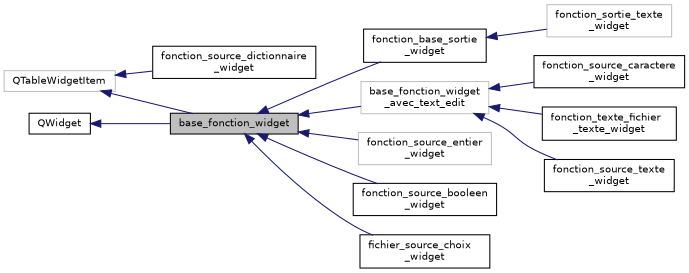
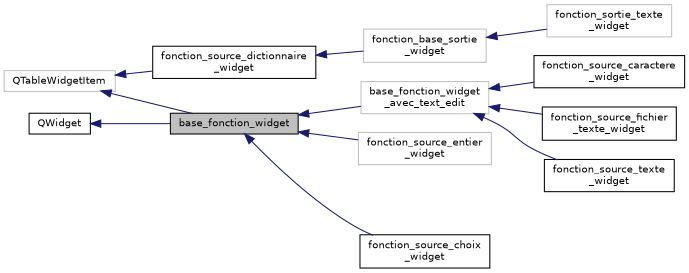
node "fonction_base_sortie _widget": color black -> grey75
edge "fonction_base_sortie _widget" -> "base_fonction_widget": now "fonction_base_sortie _widget" -> "fonction_source_dictionnaire _widget"
node "fonction_texte_fichier _texte_widget": label "fonction_texte_fichier _texte_widget" -> "fonction_source_fichier _texte_widget"
node "fonction_source_booleen _widget": removed
node "fichier_source_choix _widget": label "fichier_source_choix _widget" -> "fonction_source_choix _widget"
